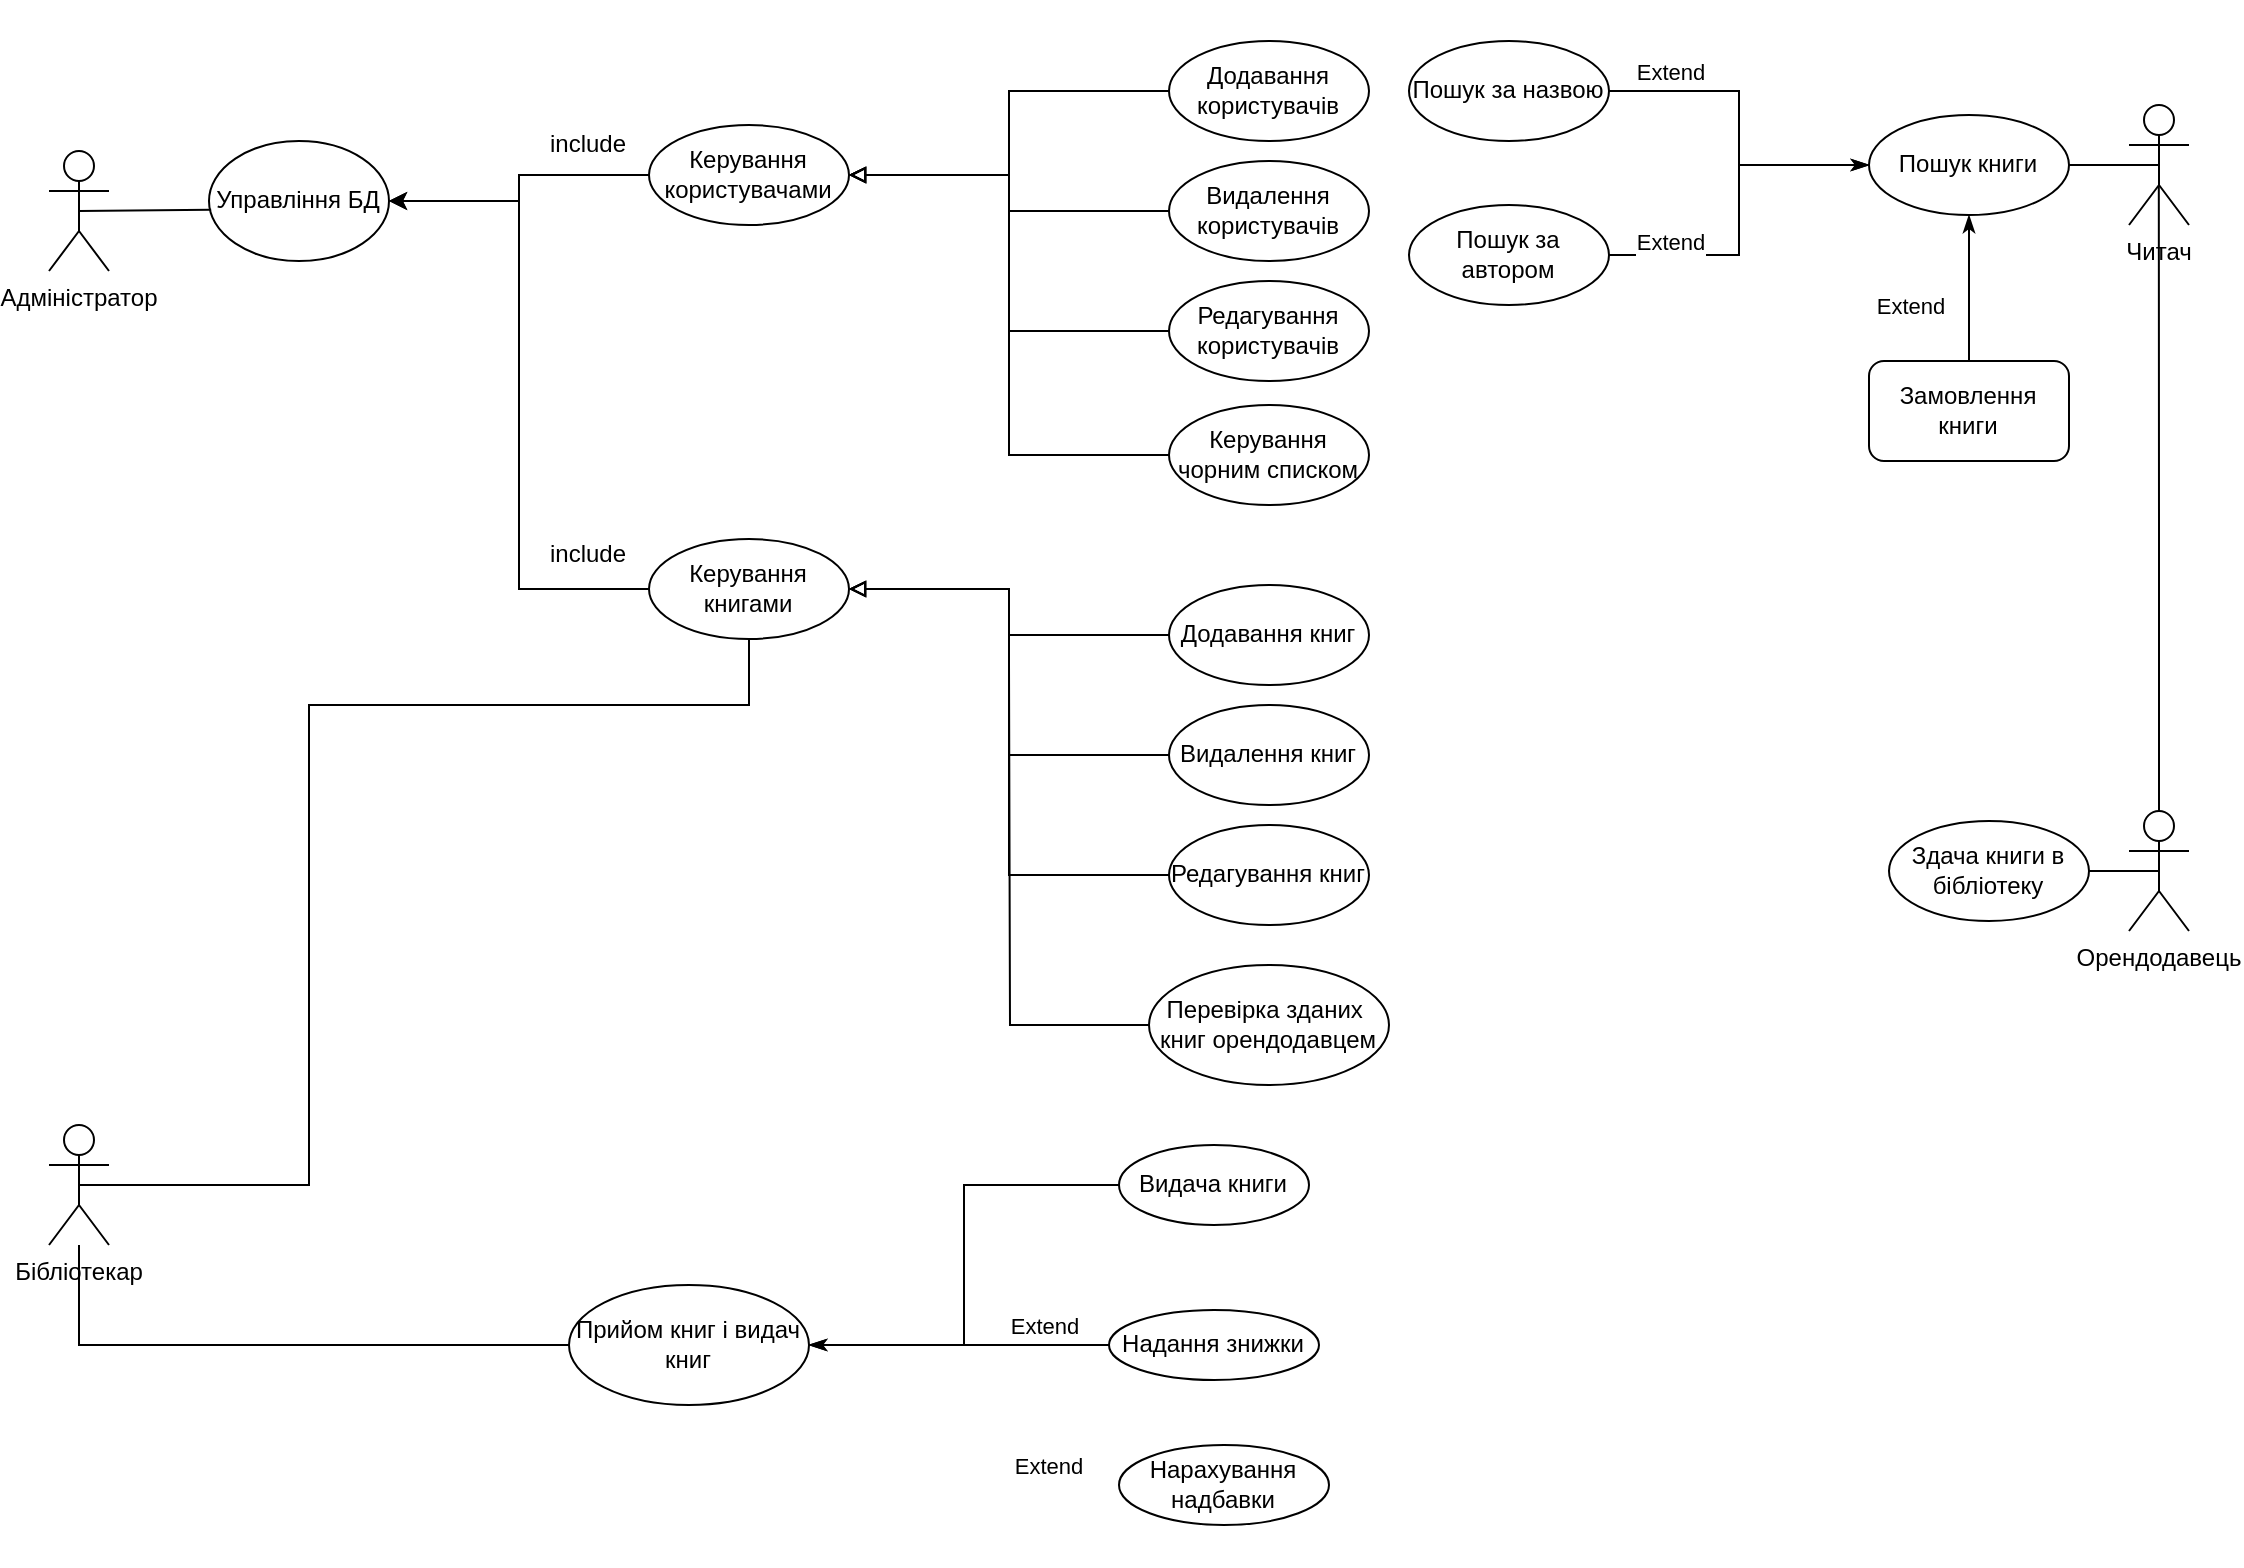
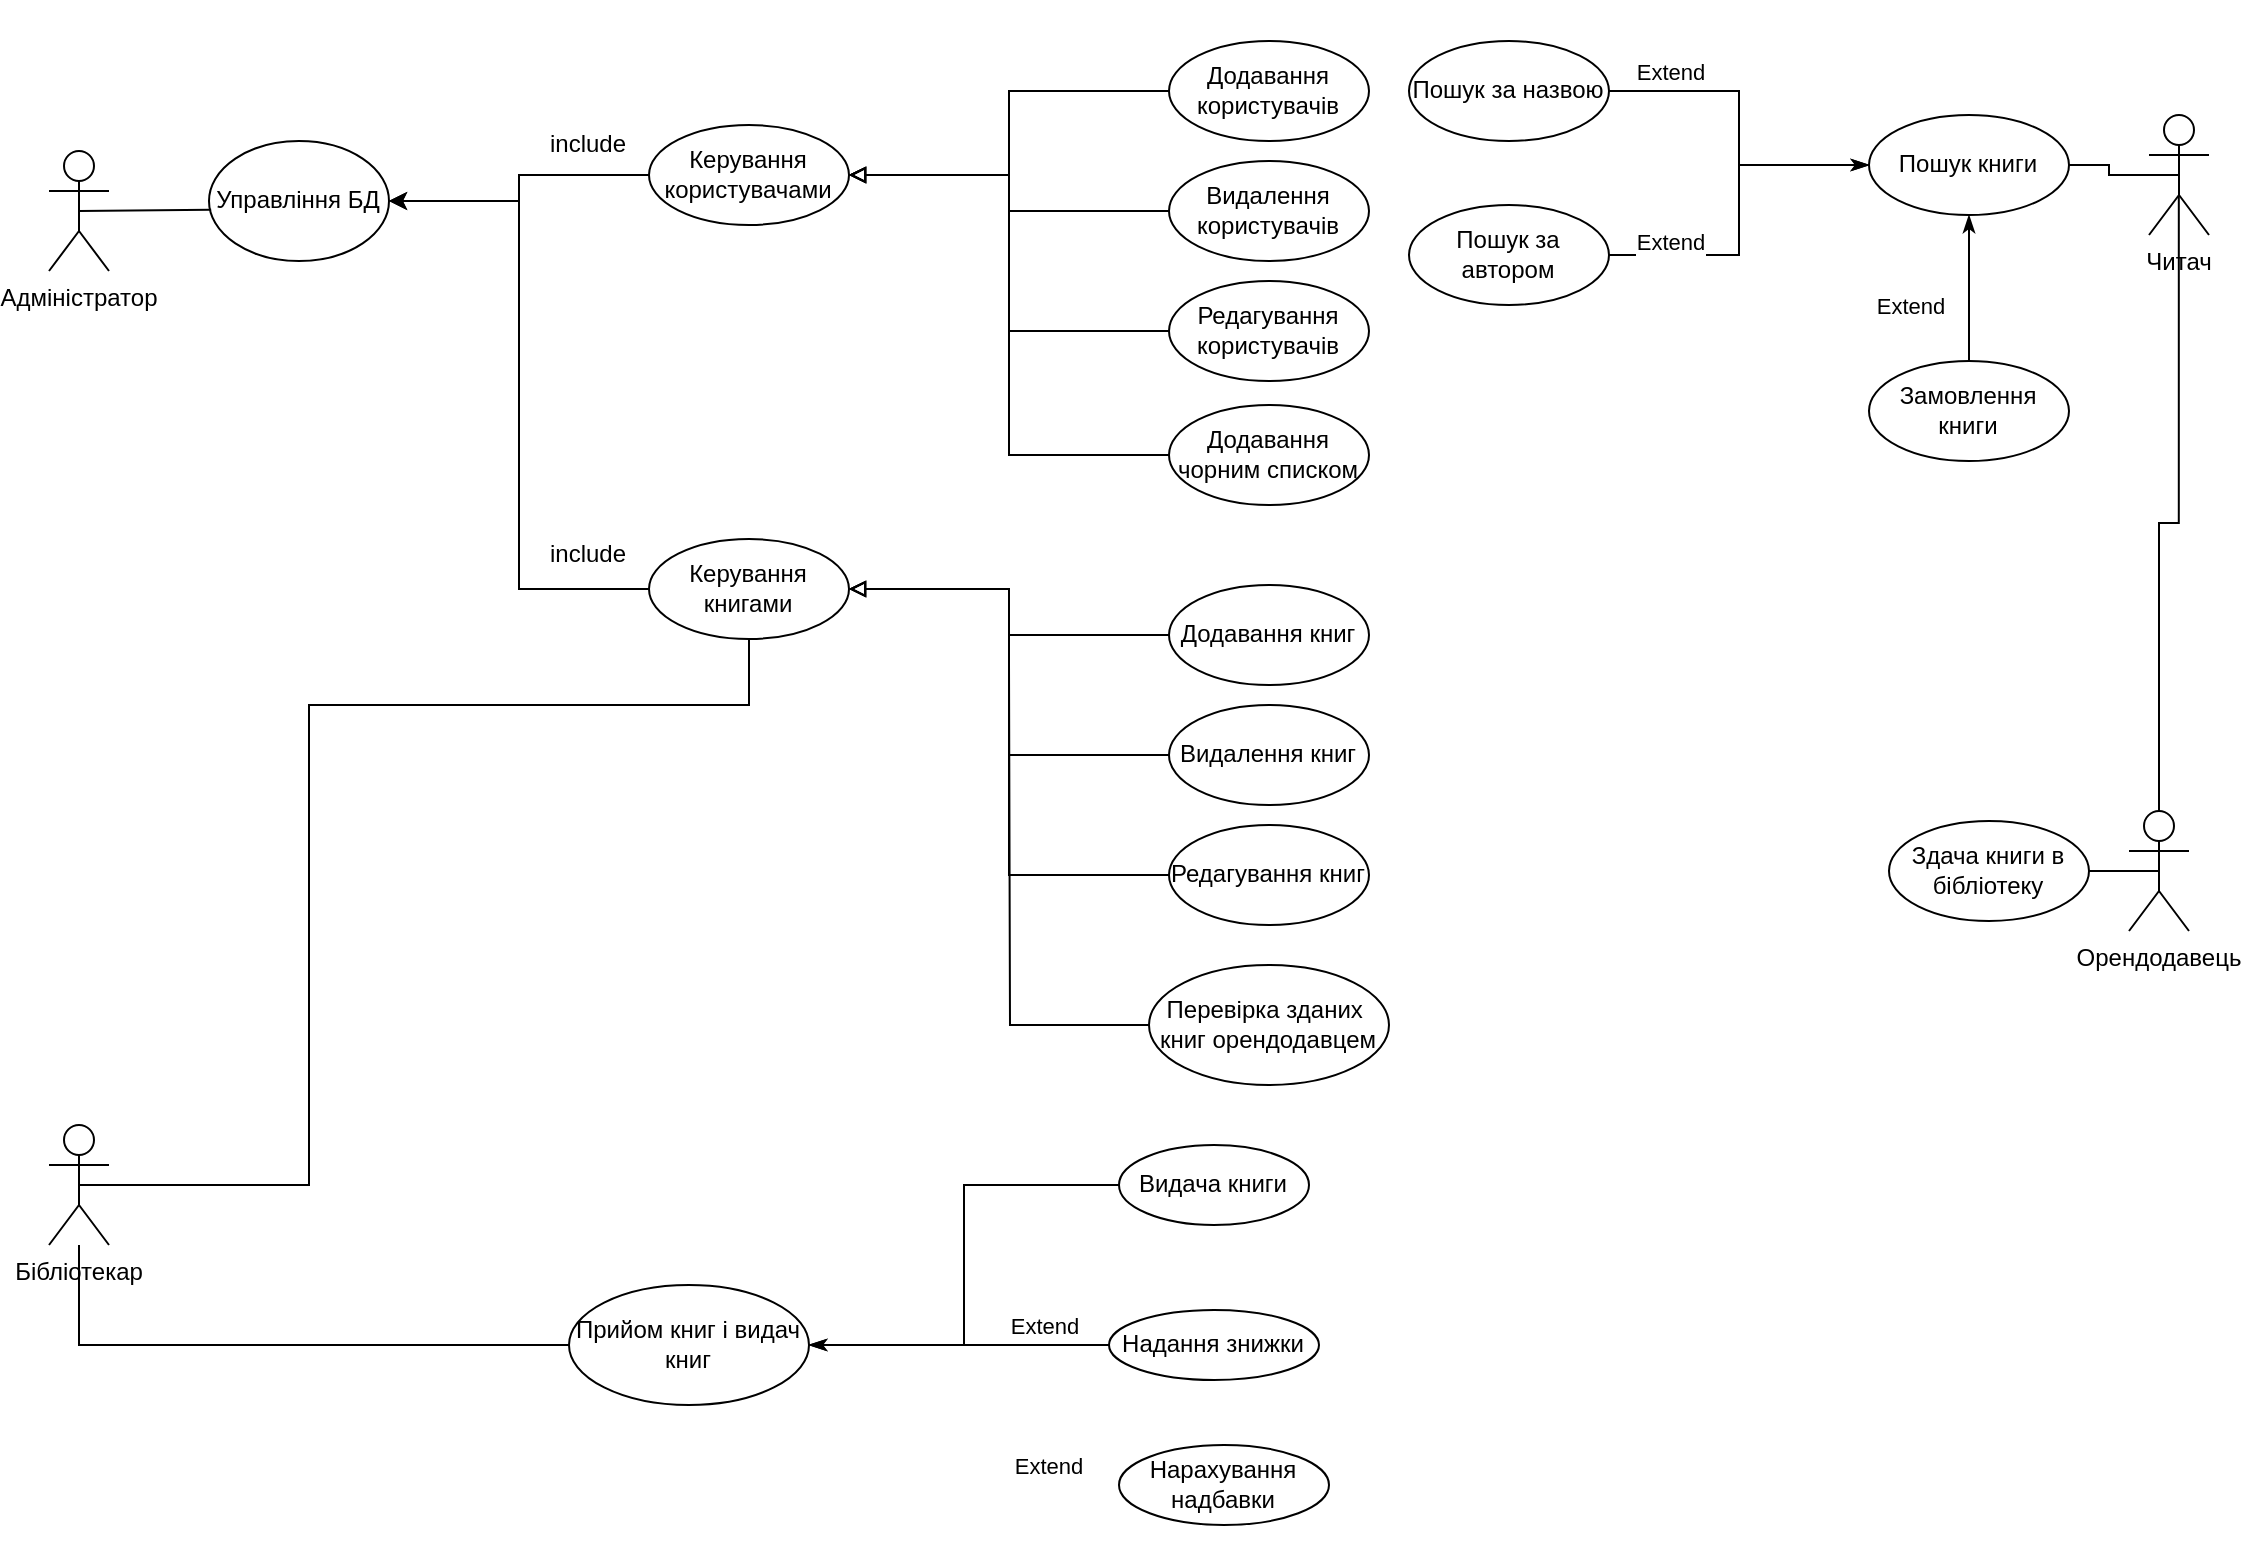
node "Читач": moved (2159, 165) -> (2179, 175)
node "Замовлення книги": shape rounded rectangle -> ellipse
node "Керування чорним списком": label "Керування чорним списком" -> "Додавання чорним списком"
